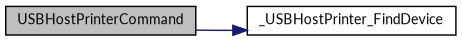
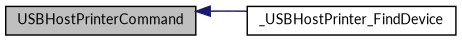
edge "USBHostPrinterCommand" -> "_USBHostPrinter_FindDevice": reversed
